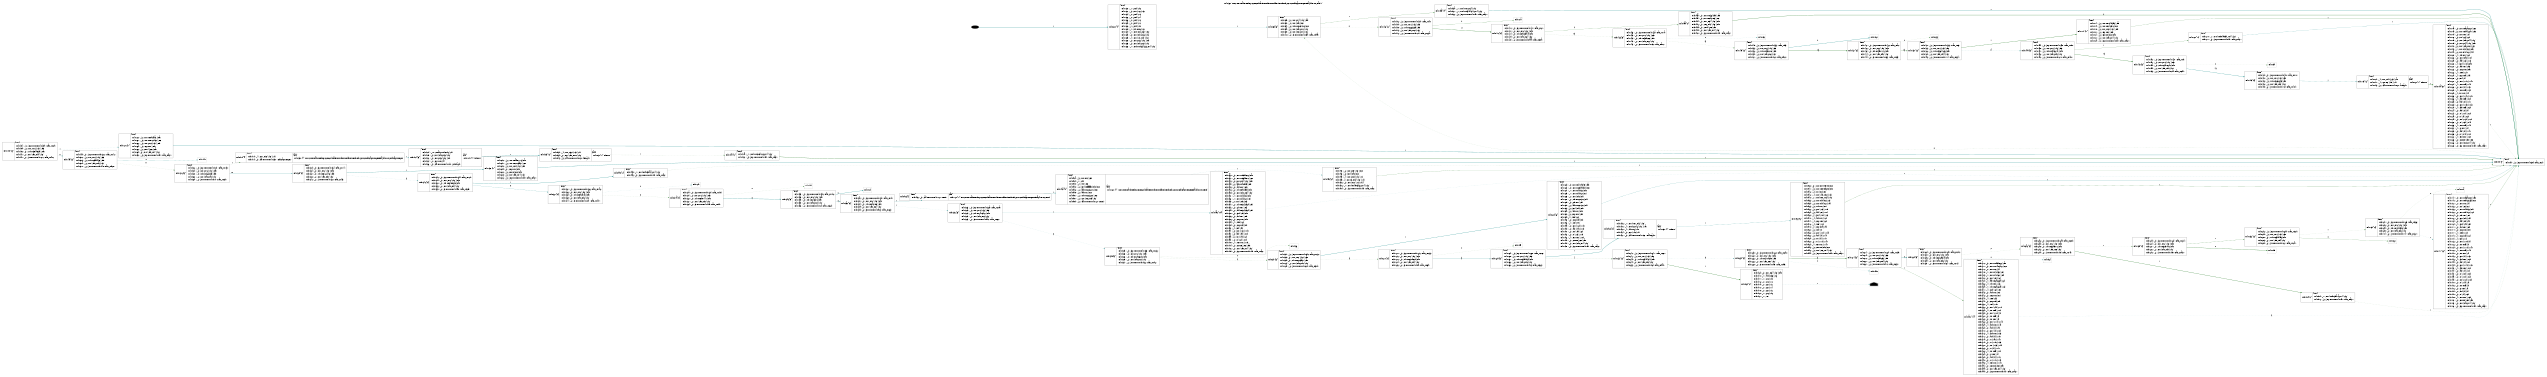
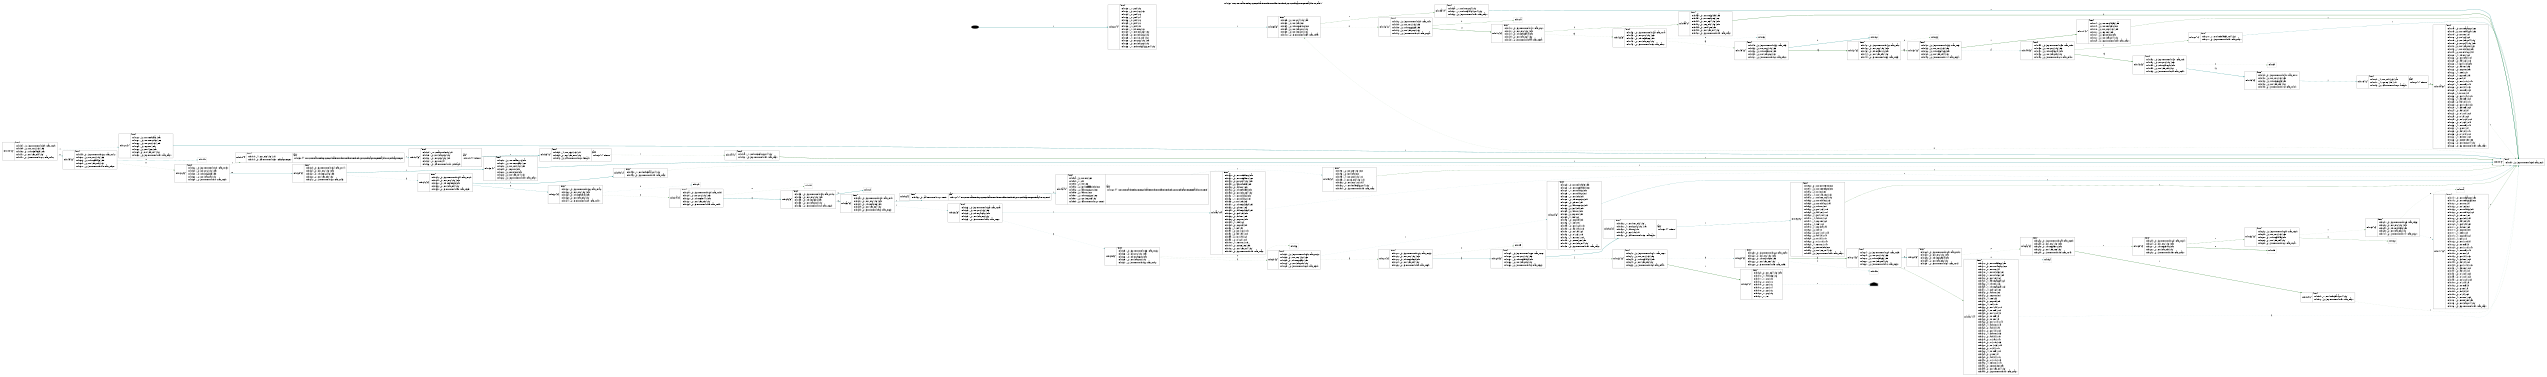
edge "0x4015f7 [25]" -> "0x4018cd [88]": style bold -> dotted
